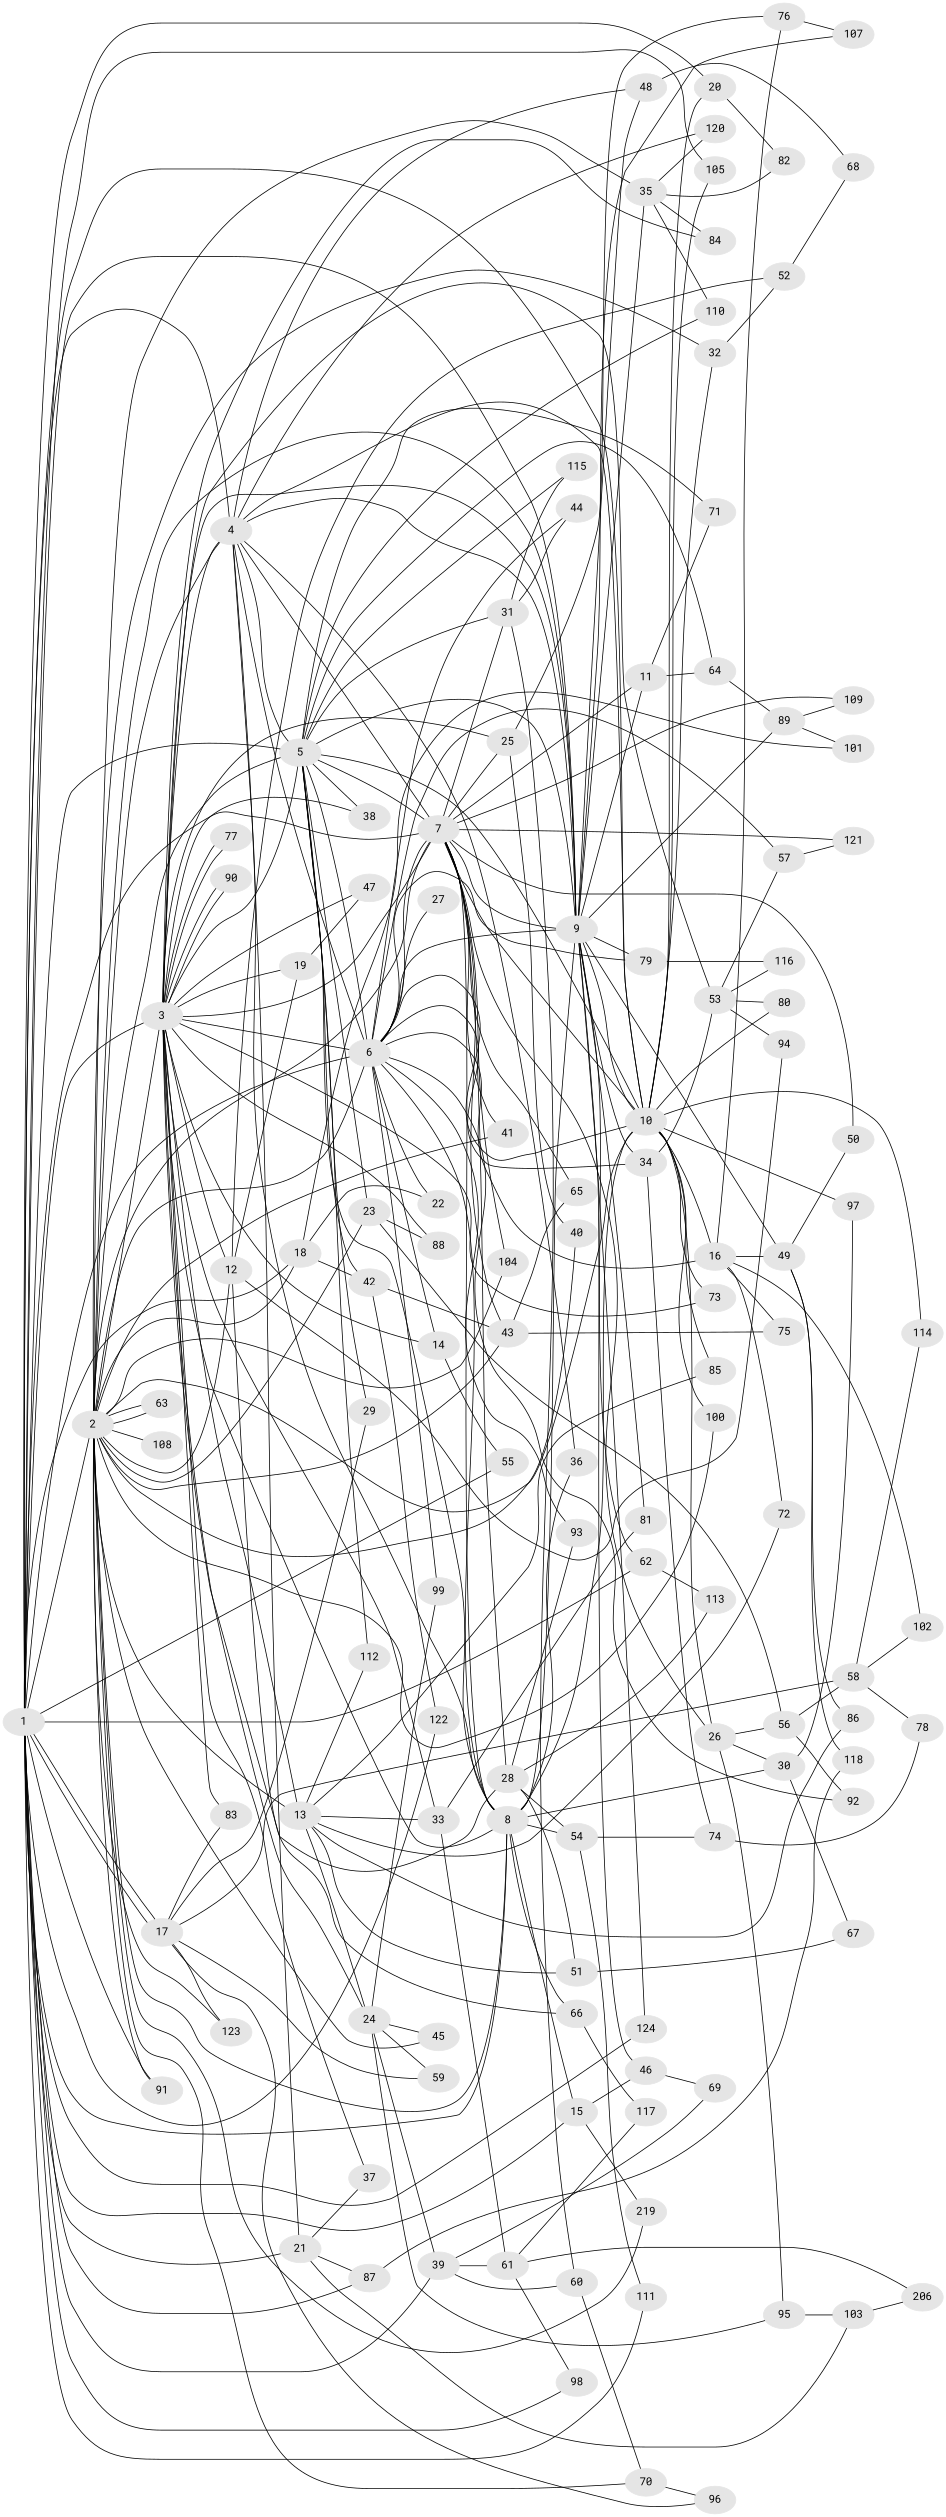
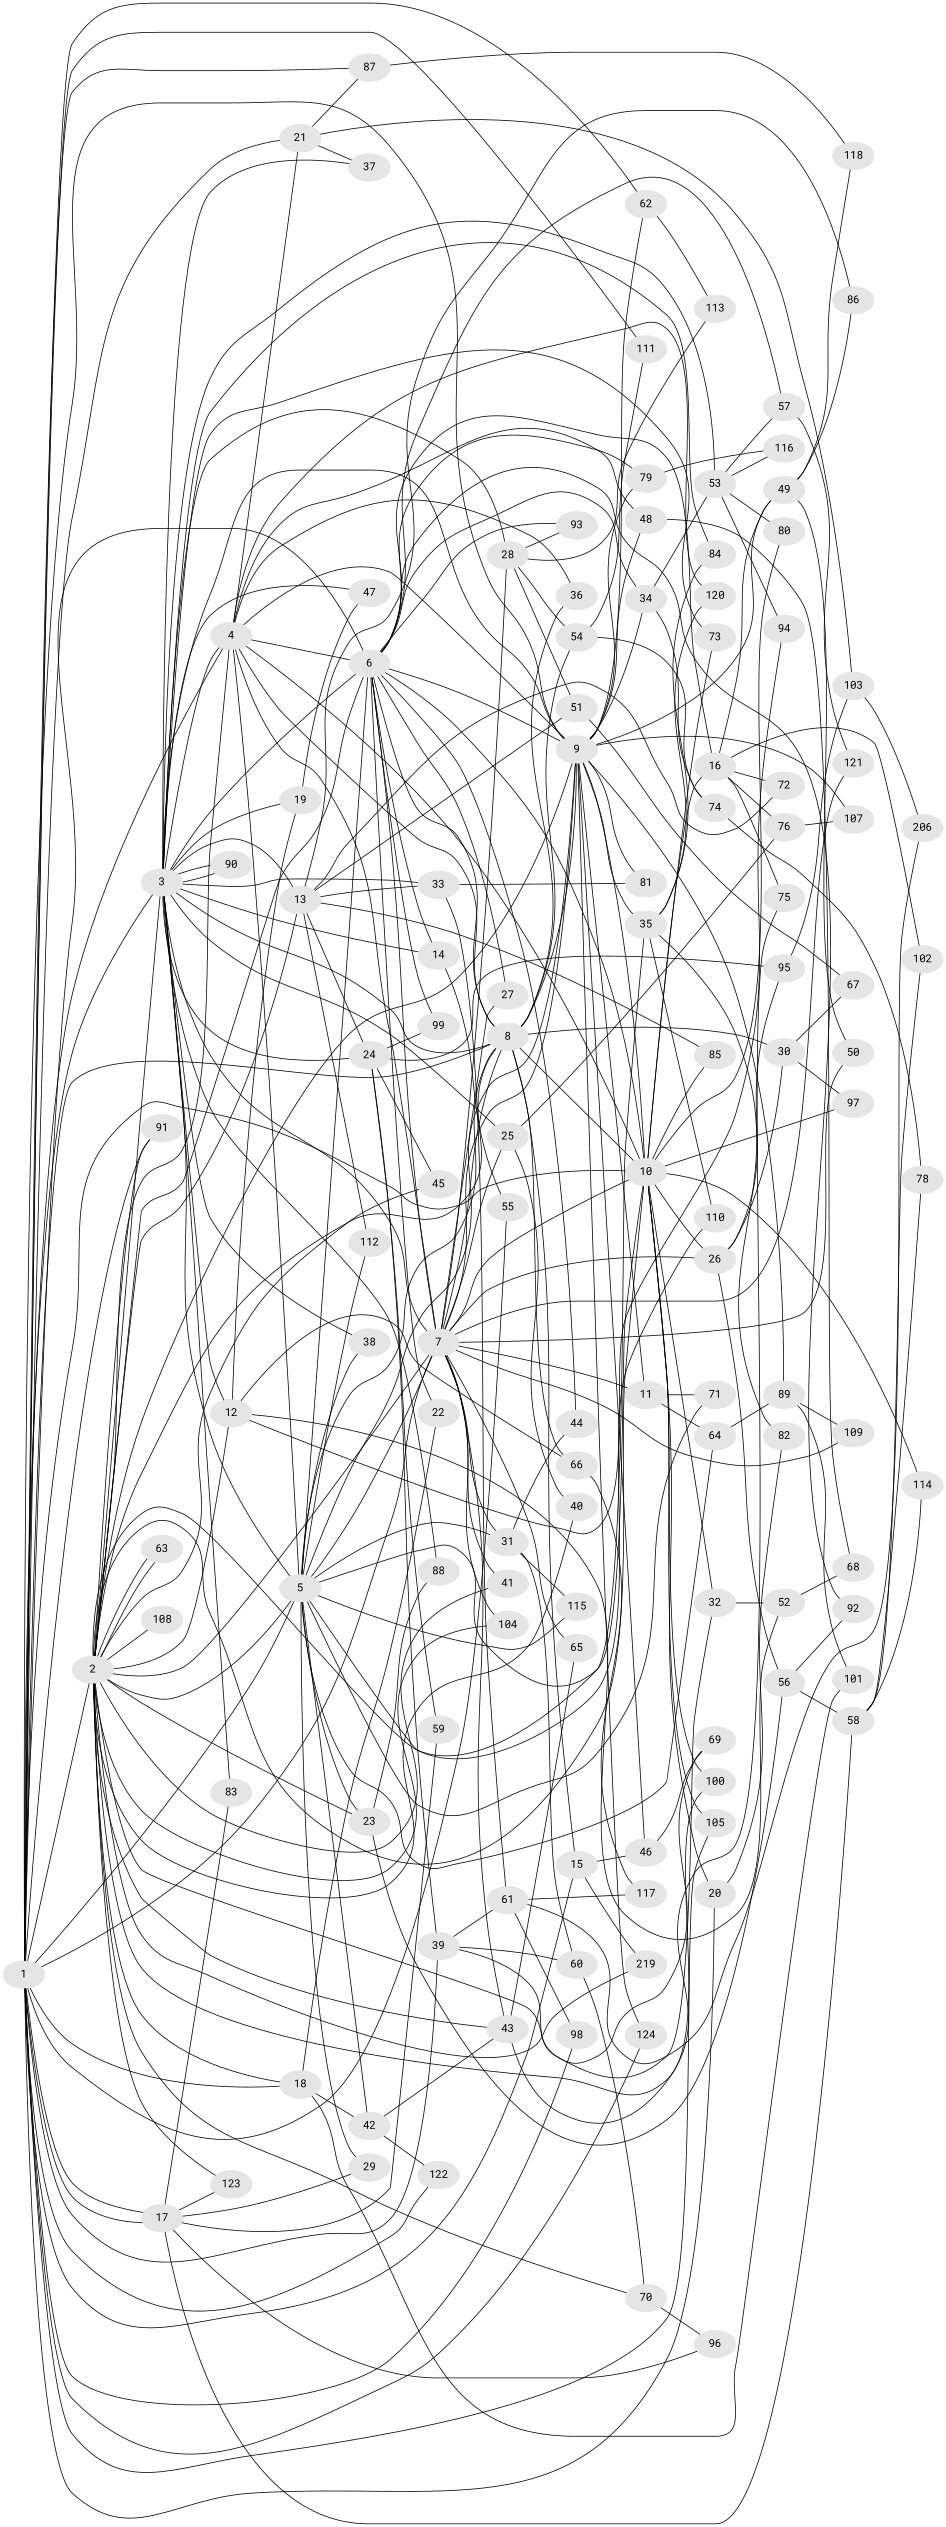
node "77": removed
edge "27" -- "7": added
